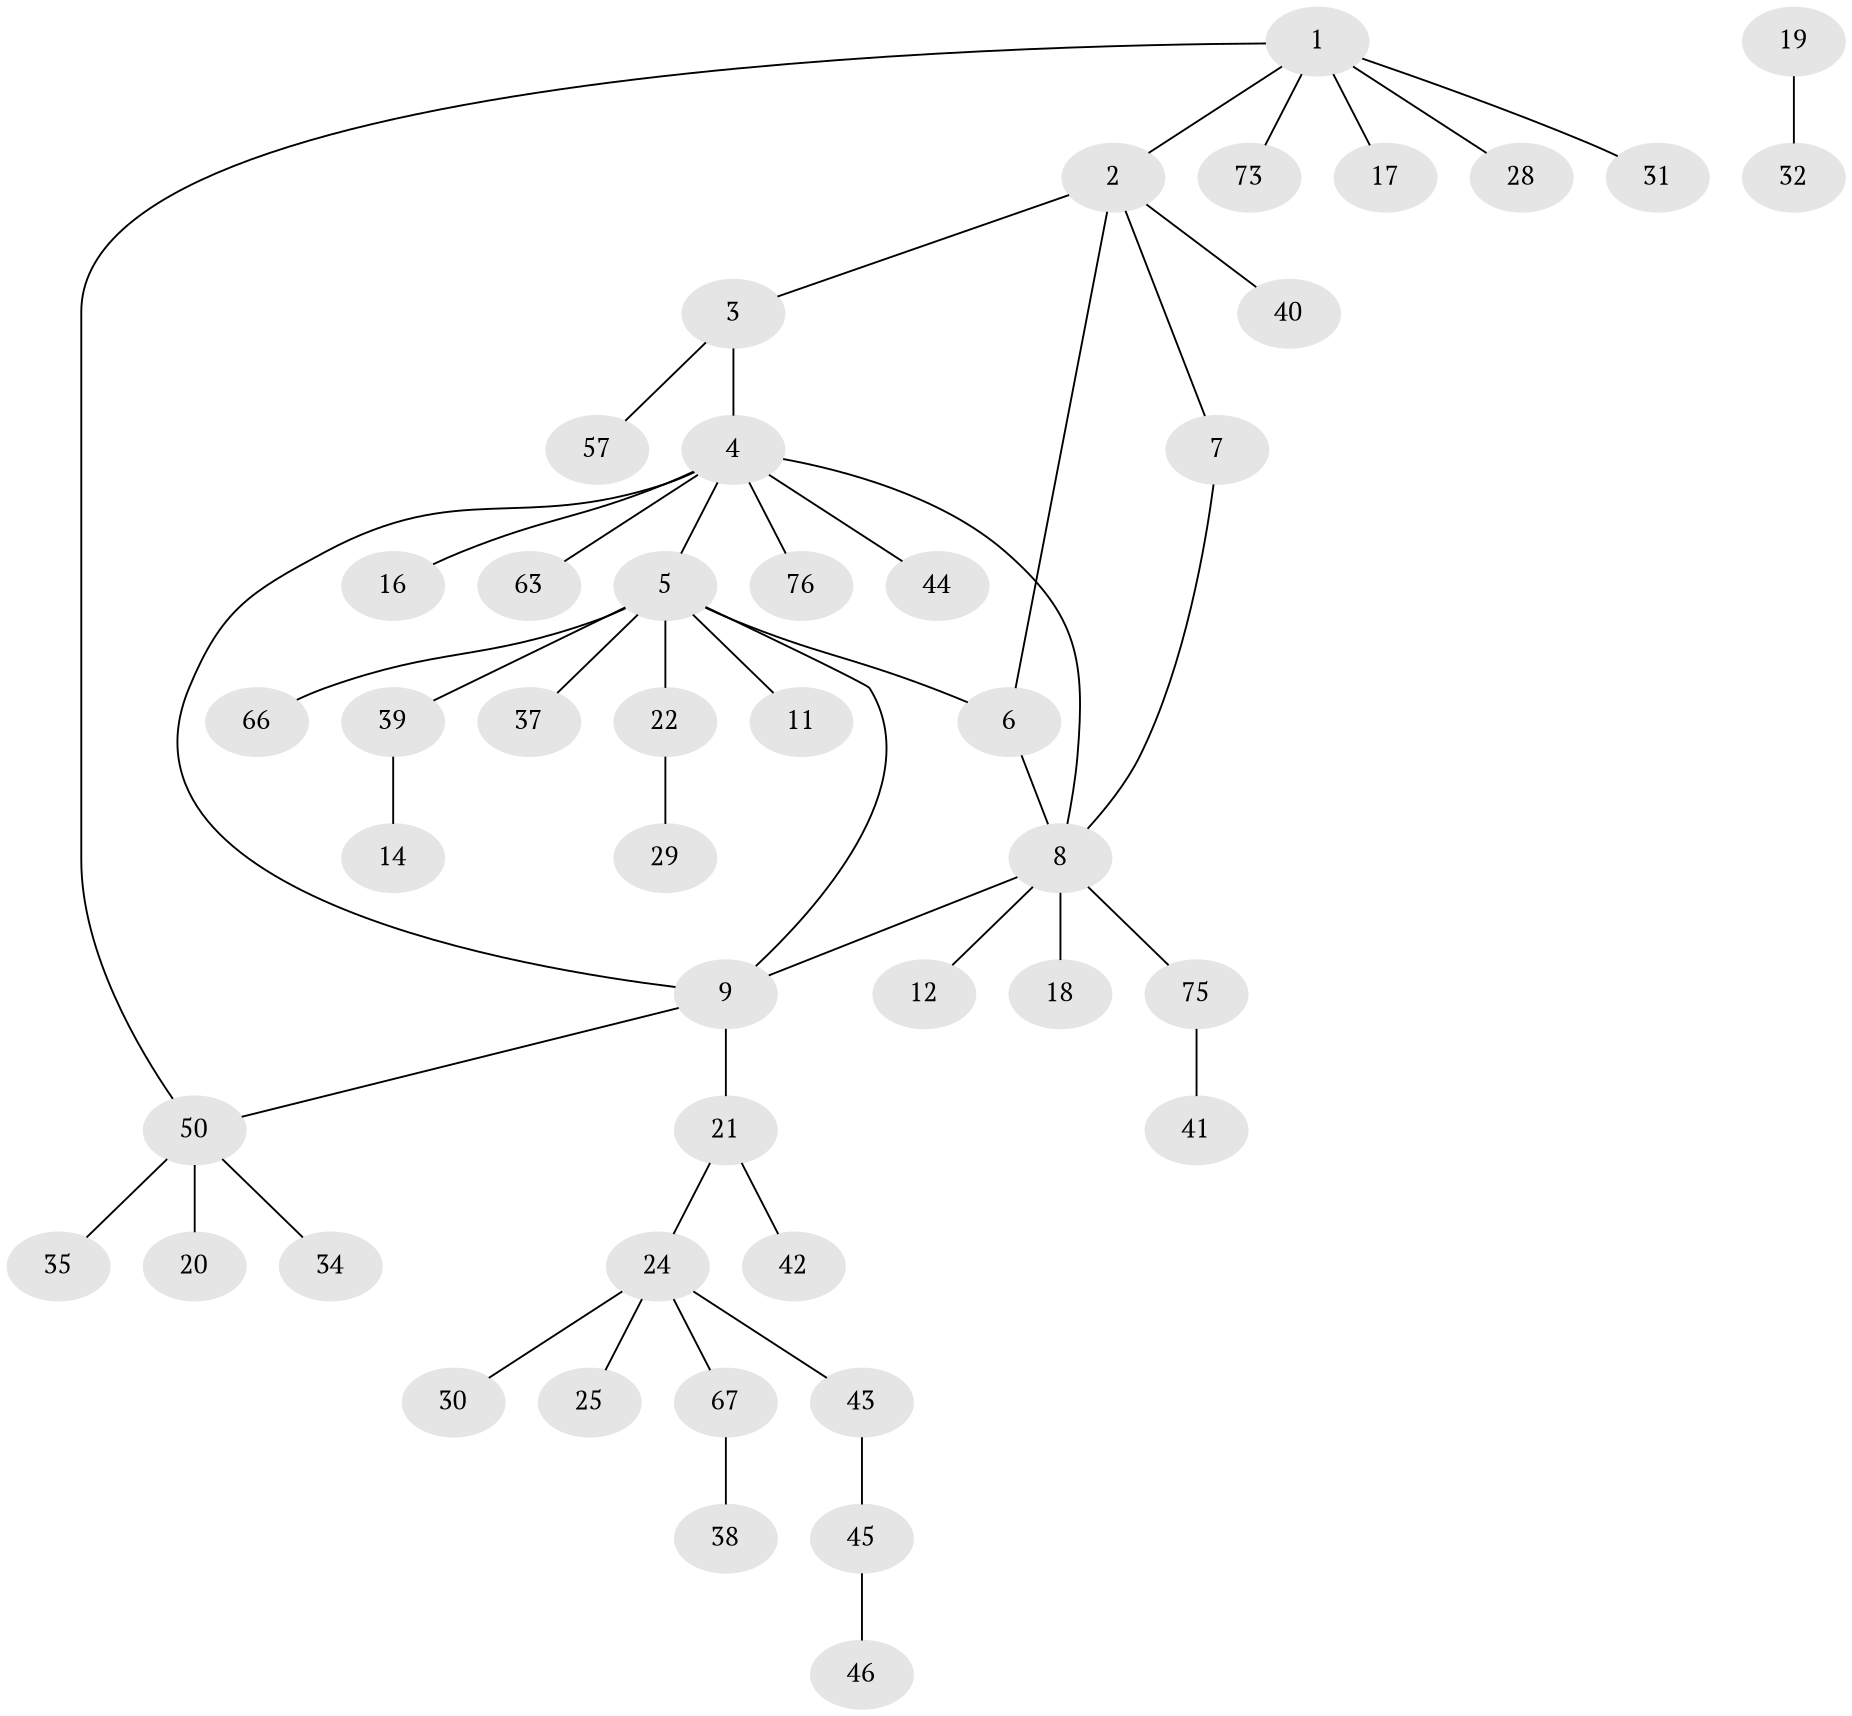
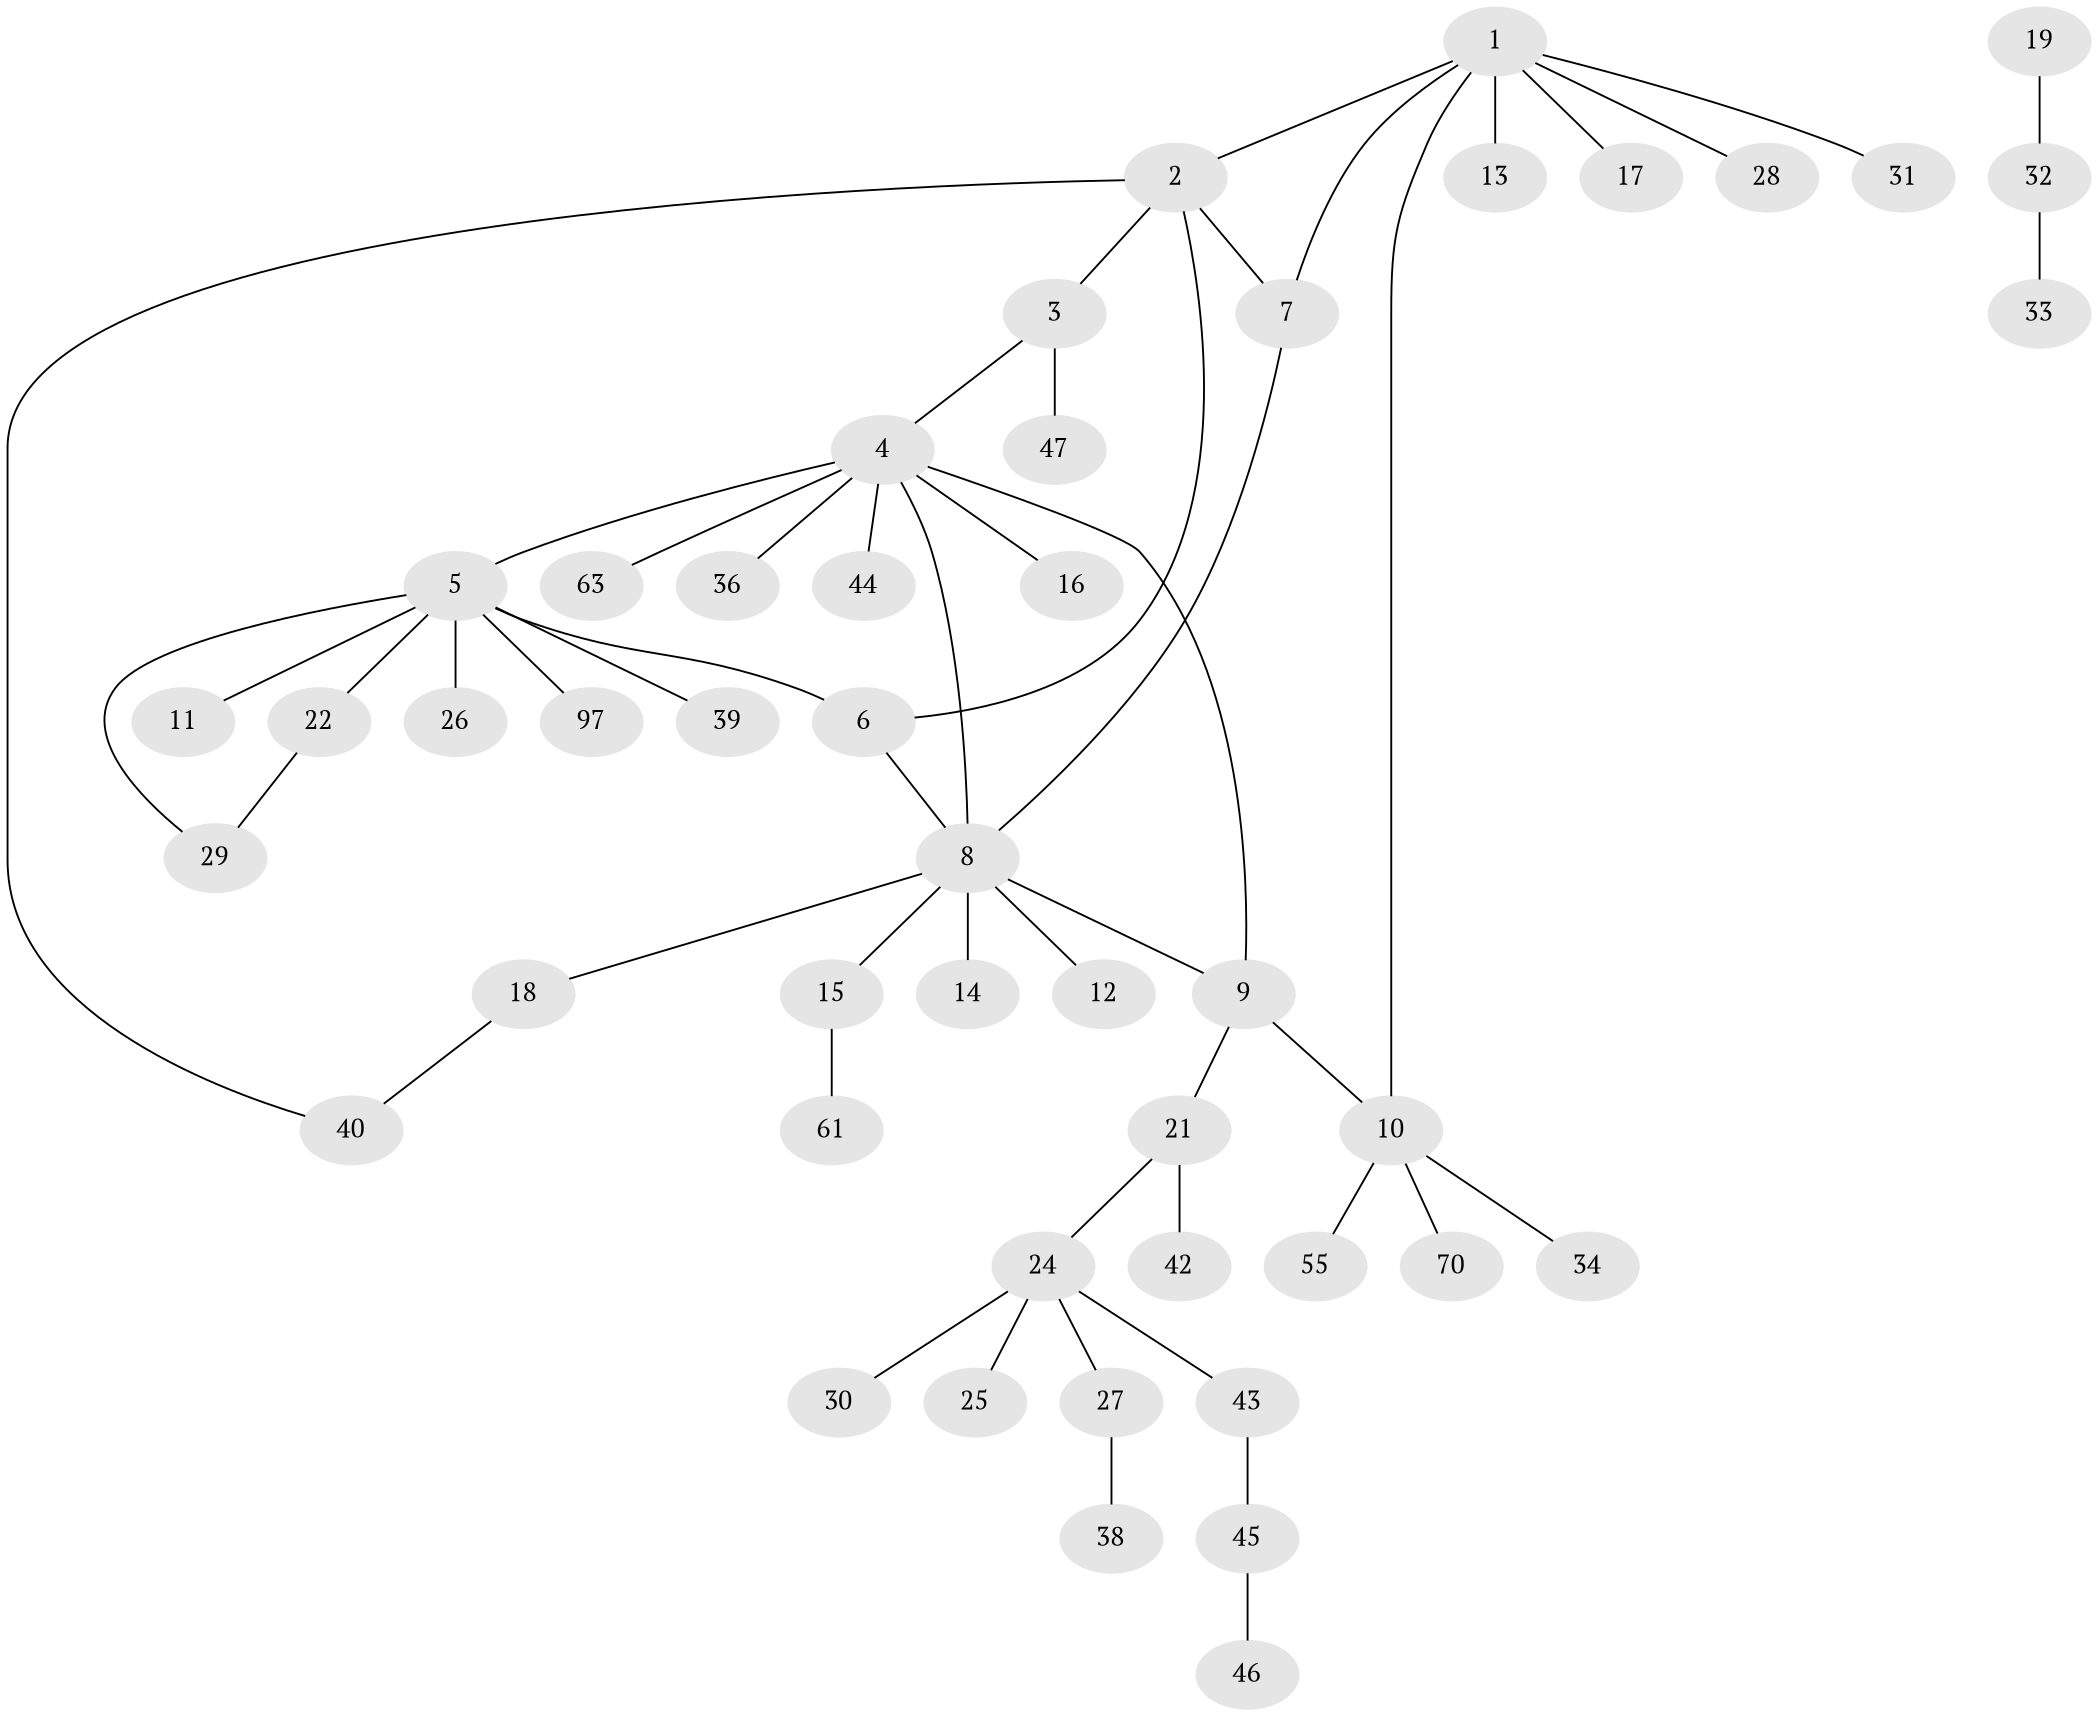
edge "1" -- "7": added
node "73": label "73" -> "13"
node "33": added
node "57": label "57" -> "47"
node "76": label "76" -> "36"
node "66": label "66" -> "26"
node "37": label "37" -> "97"
edge "5" -- "9": now "5" -- "29"
edge "39" -- "14": now "8" -- "14"
node "75": label "75" -> "15"
edge "18" -- "40": added
node "50": label "50" -> "10"
node "41": label "41" -> "61"
node "35": label "35" -> "55"
node "20": label "20" -> "70"
node "67": label "67" -> "27"
